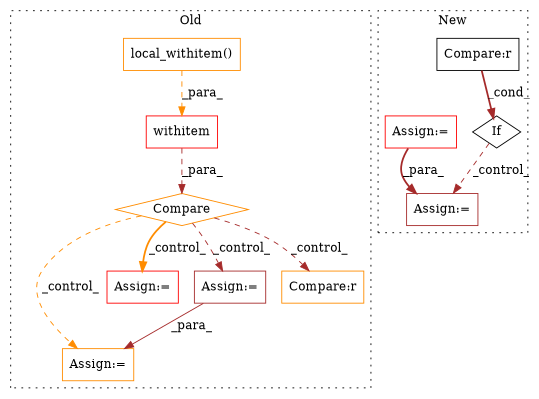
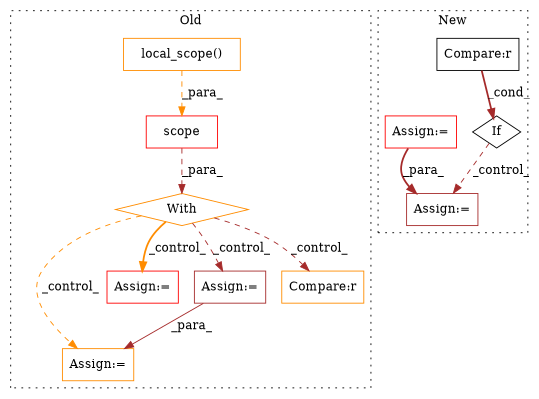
node "local_withitem()": label "local_withitem()" -> "local_scope()"
node "withitem": label "withitem" -> "scope"
node "Compare": label "Compare" -> "With"
